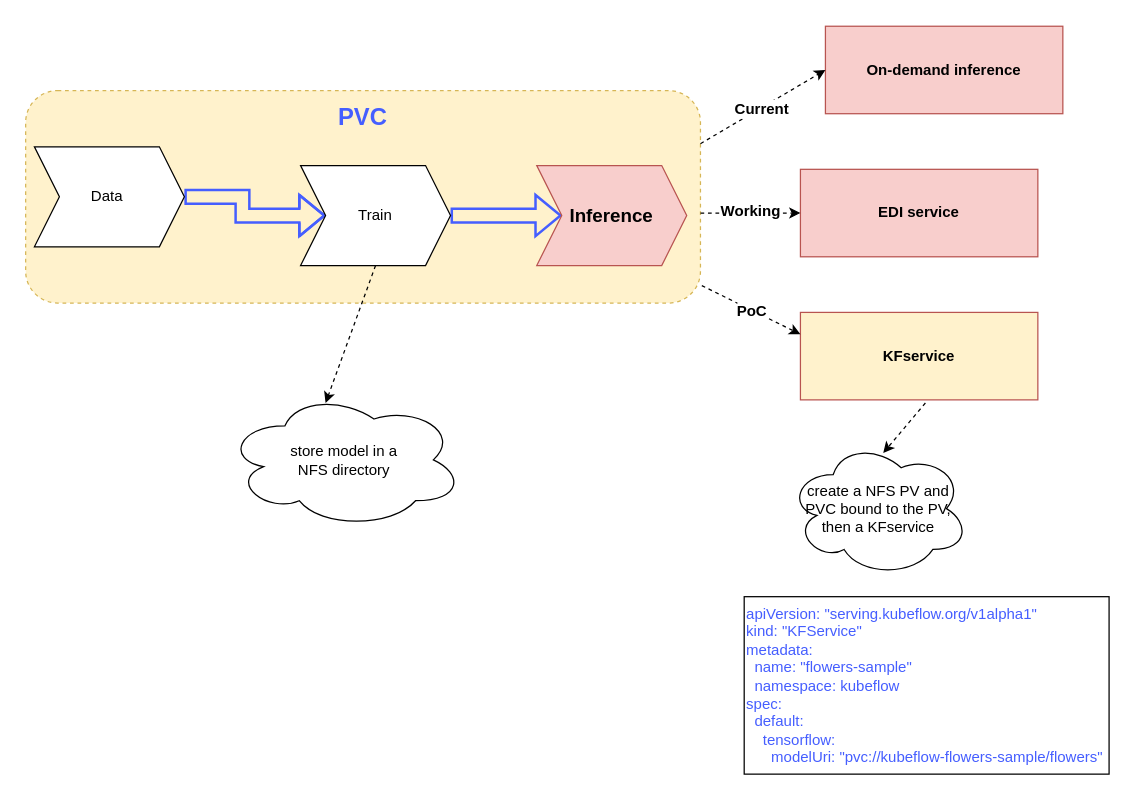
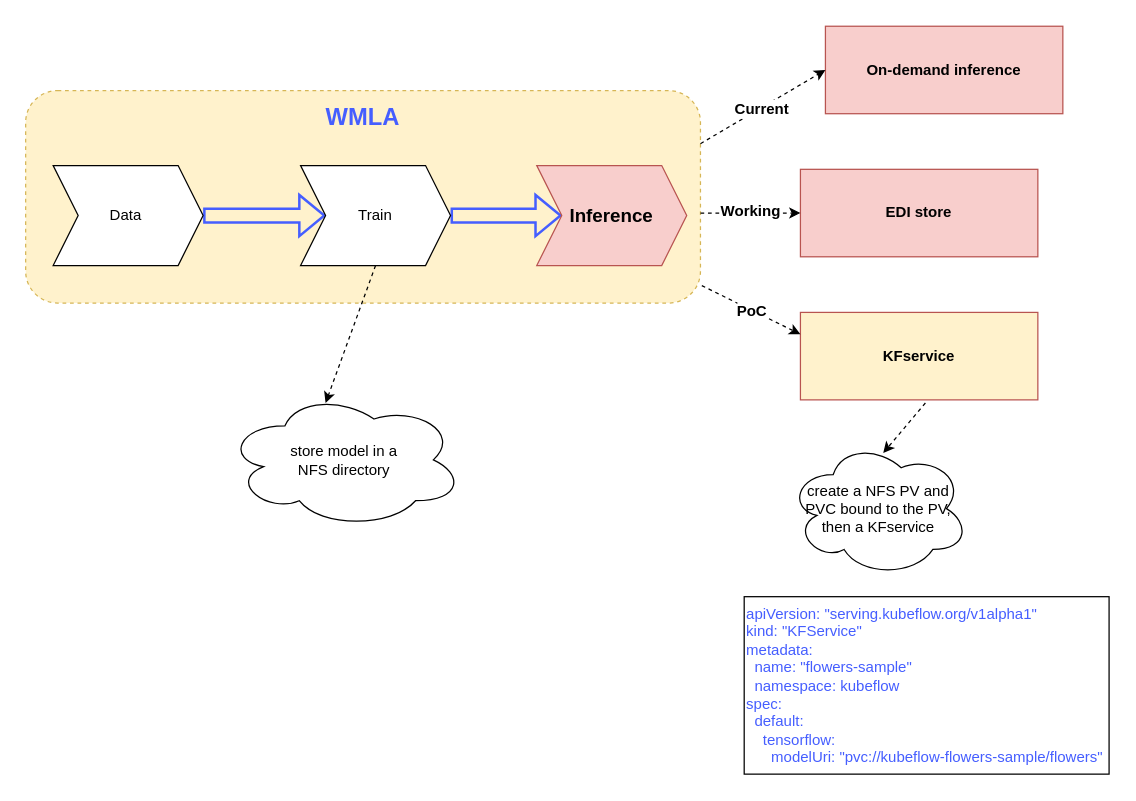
node "PVC": label "PVC" -> "WMLA"
node "Data": moved (109, 197) -> (128, 216)
node "EDI service": label "EDI service" -> "EDI store"
